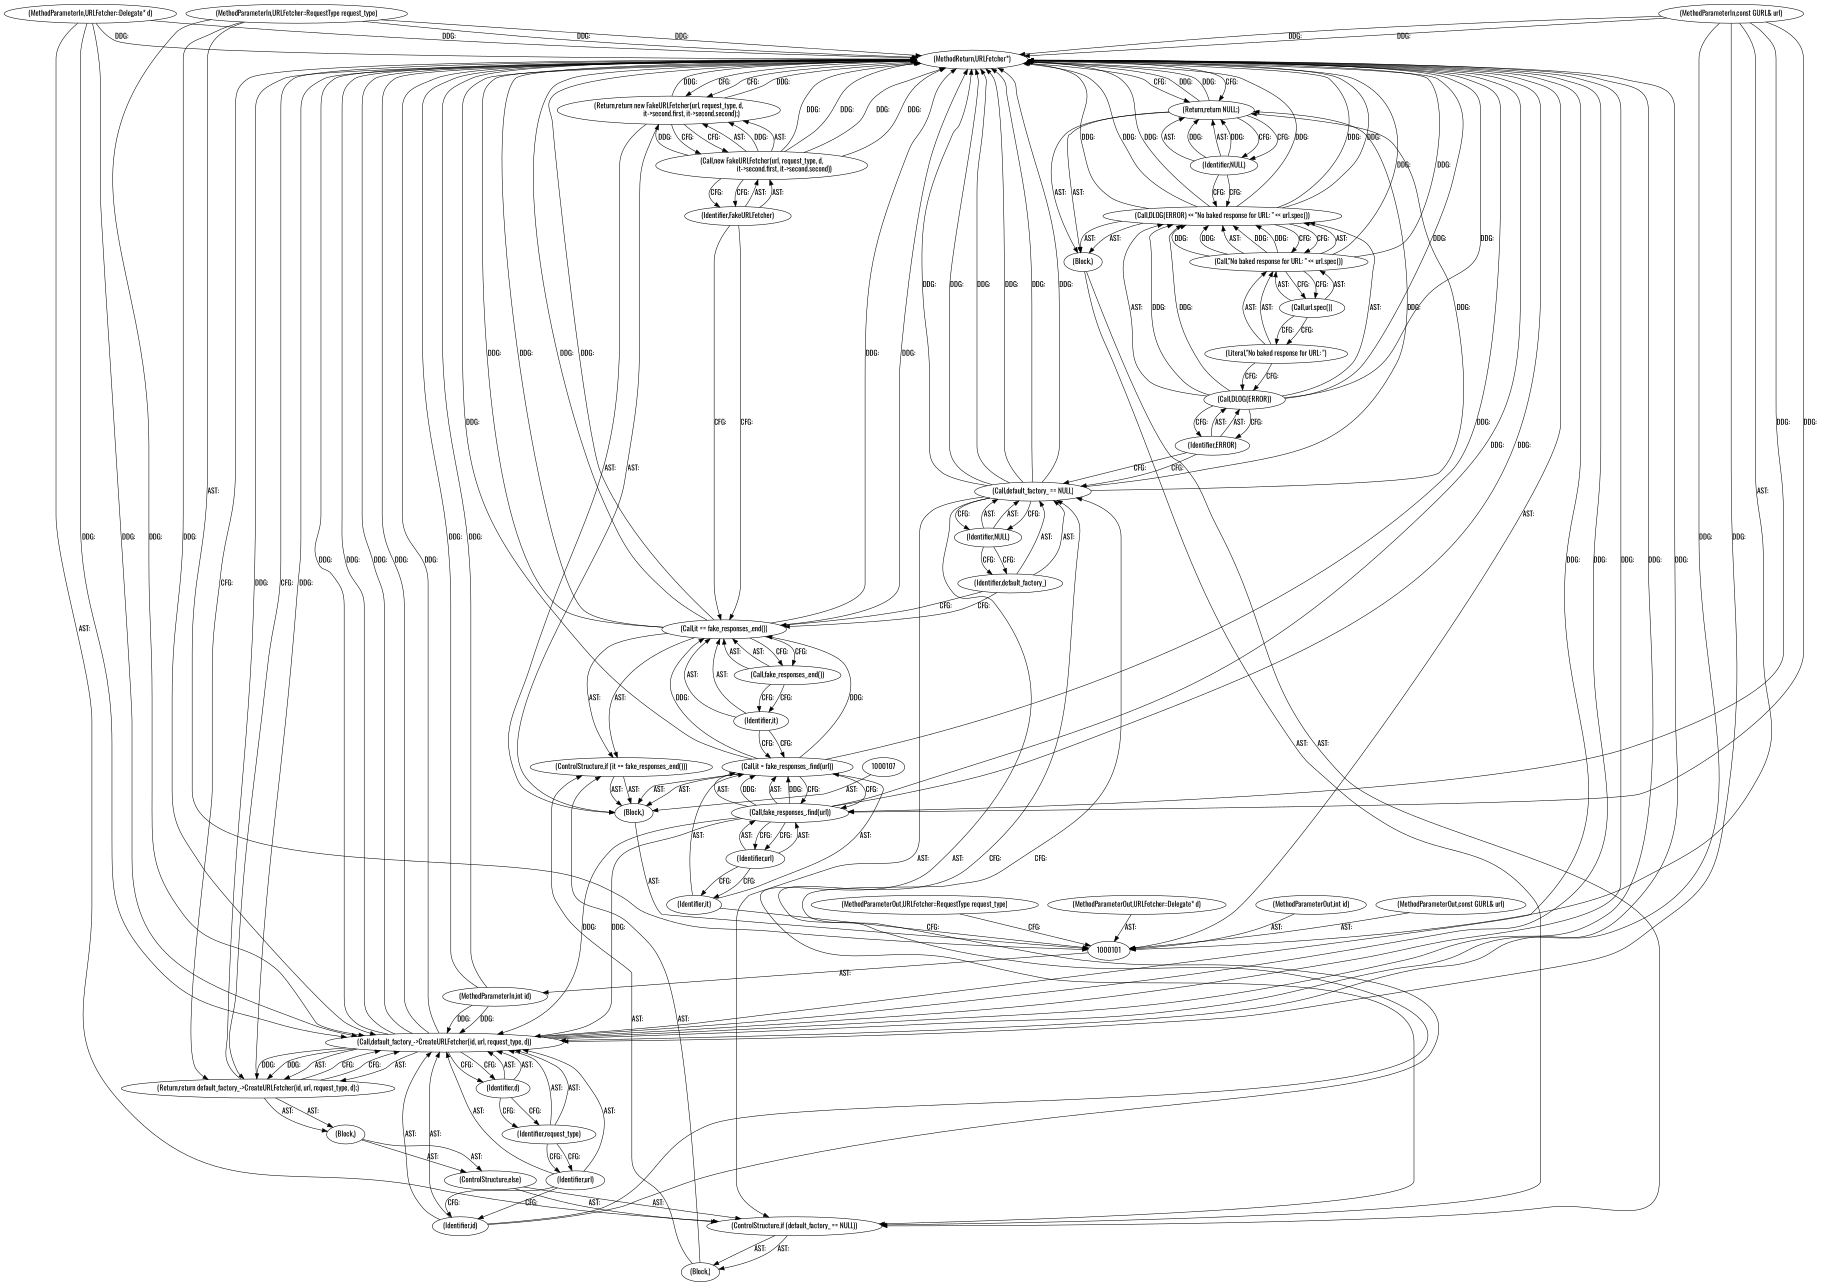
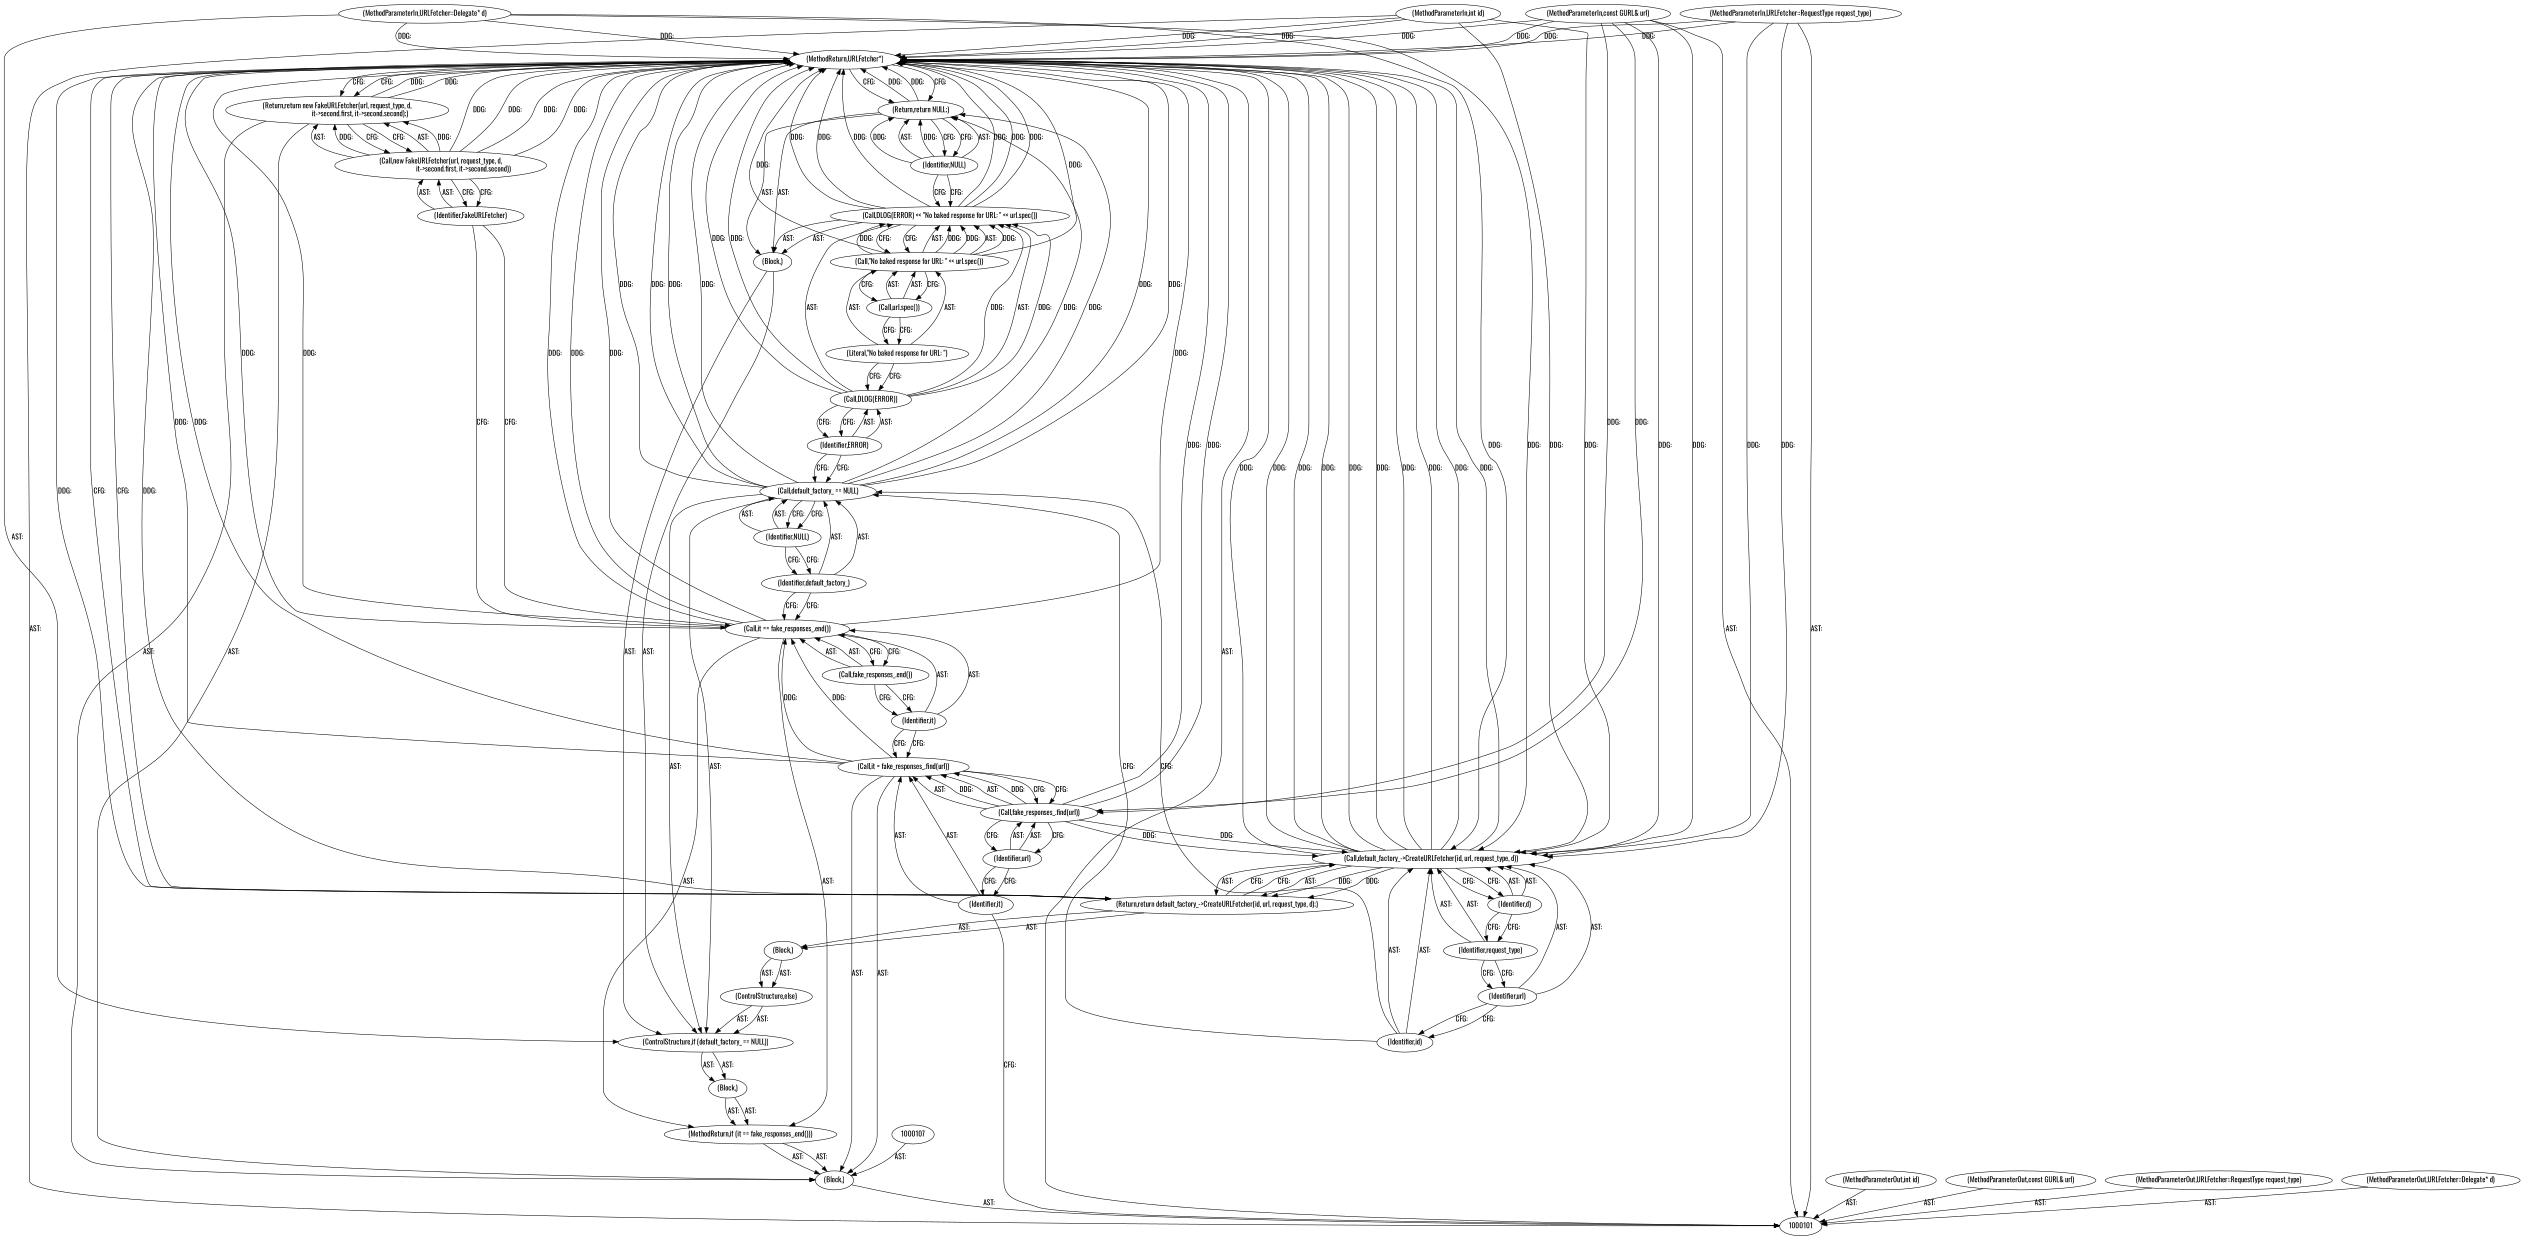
node "(ControlStructure,if (it == fake_responses_.end()))": label "(ControlStructure,if (it == fake_responses_.end()))" -> "(MethodReturn,if (it == fake_responses_.end()))"
edge "(MethodParameterOut,URLFetcher::RequestType request_type)" -> "1000101": label "CFG: " -> "AST: "
edge "1000101" -> "(MethodParameterIn,int id)": reversed
